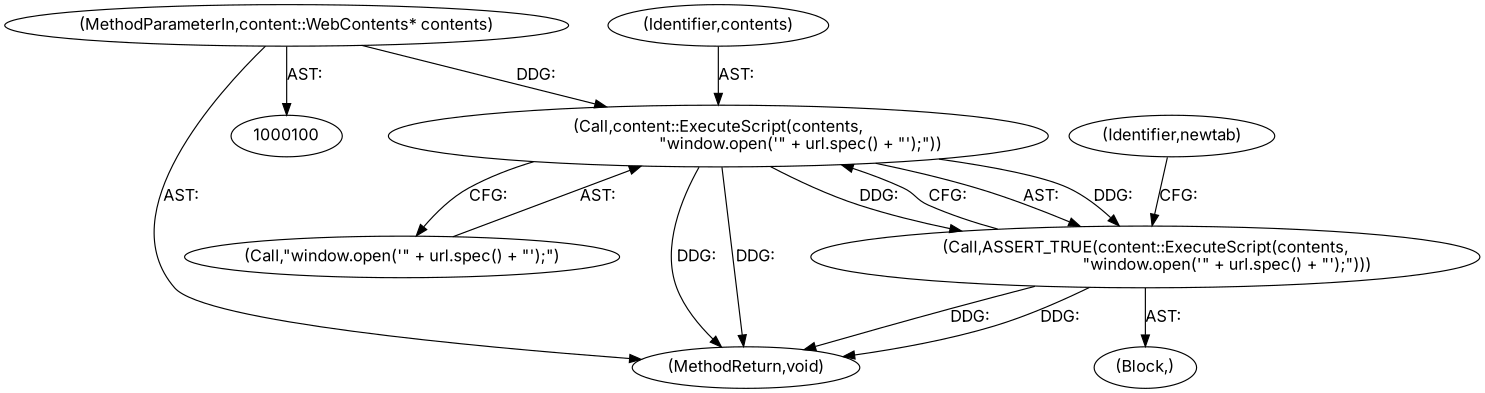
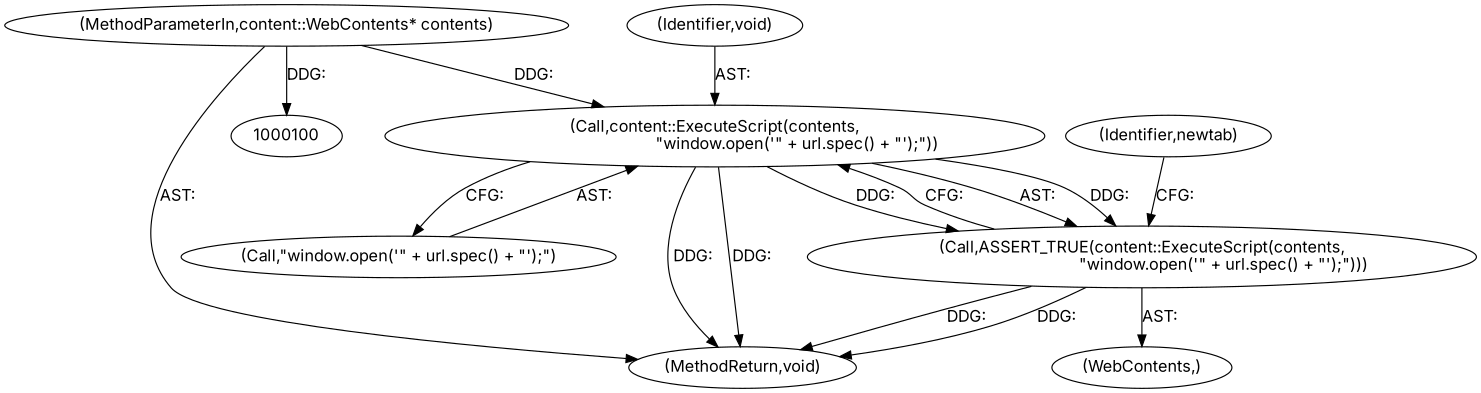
node "(Identifier,contents)": label "(Identifier,contents)" -> "(Identifier,void)"
edge "(MethodParameterIn,content::WebContents* contents)" -> "1000100": label "AST: " -> "DDG: "
node "(Block,)": label "(Block,)" -> "(WebContents,)"
